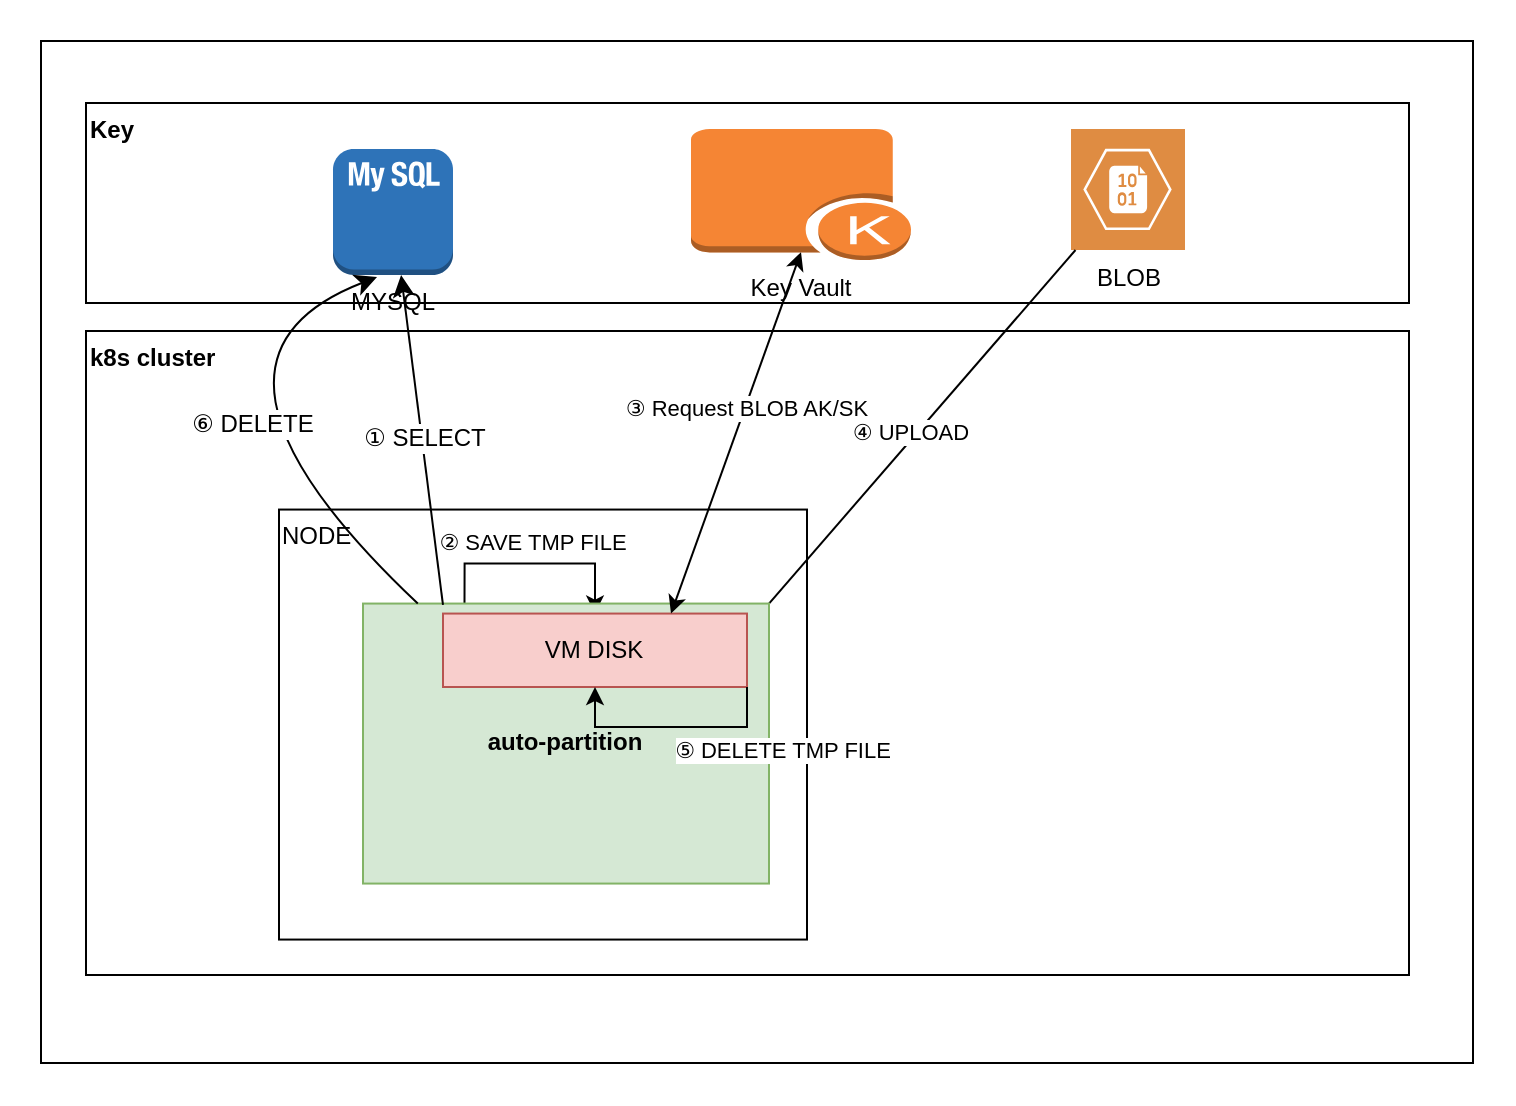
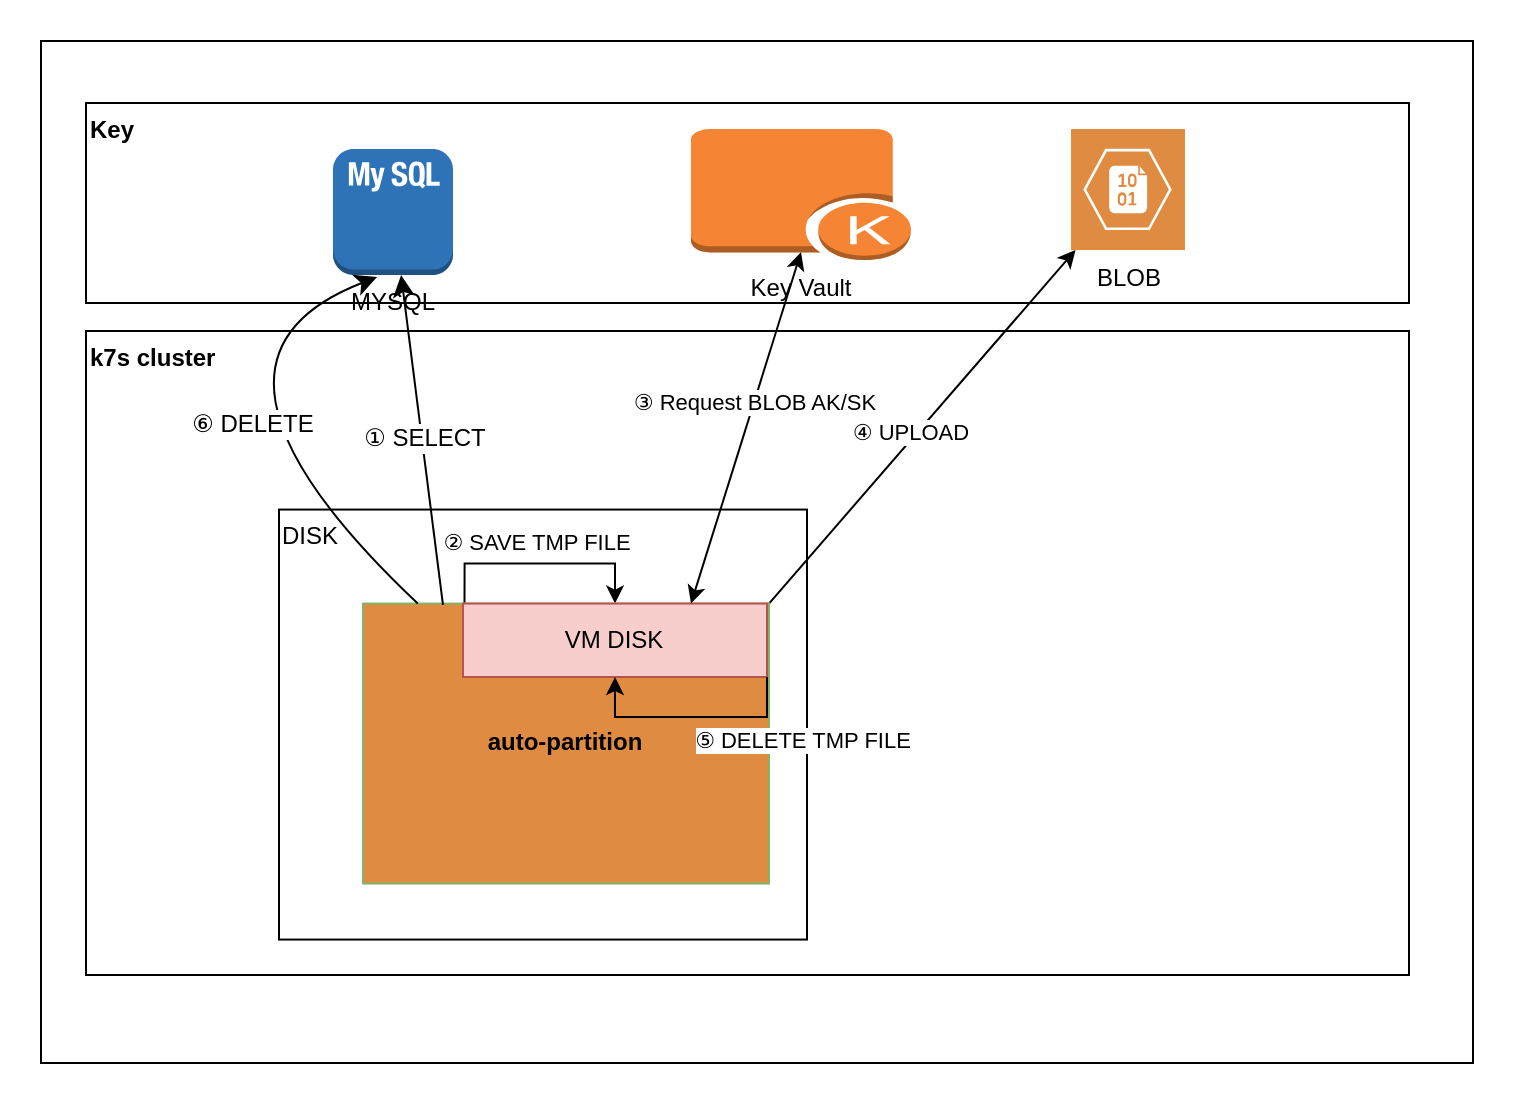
edge "BLOB" -- "auto-partition": arrowhead none -> classic
node "k8s cluster": label "k8s cluster" -> "k7s cluster"
node "NODE": label "NODE" -> "DISK"
node "VM DISK": moved (595, 650) -> (615, 640)
node "auto-partition": fillcolor #d5e8d4 -> #df8c42
